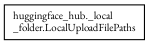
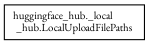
node "huggingface_hub._local _folder.LocalUploadFilePaths": label "huggingface_hub._local _folder.LocalUploadFilePaths" -> "huggingface_hub._local _hub.LocalUploadFilePaths"
